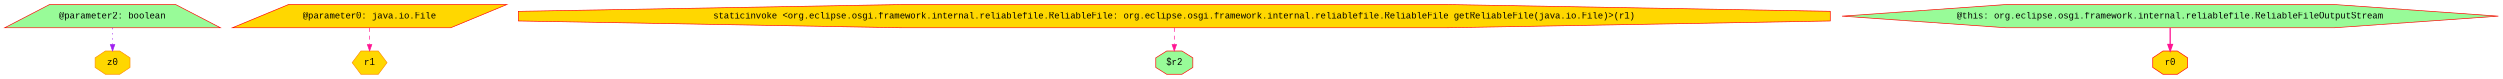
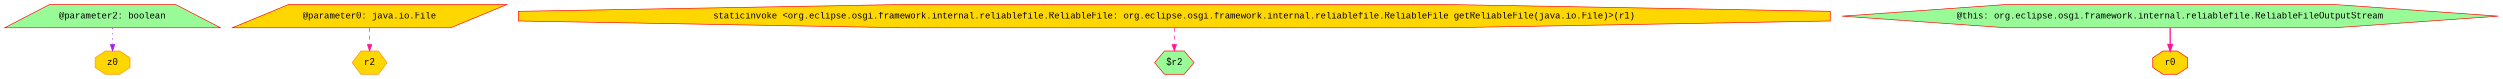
node "r1": label "r1" -> "r2"
node "$r2": shape octagon -> hexagon
